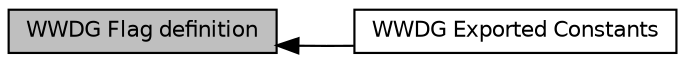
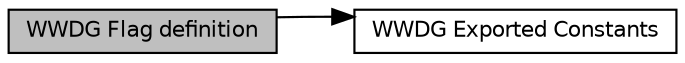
edge "WWDG Exported Constants" -> "WWDG Flag definition": reversed
